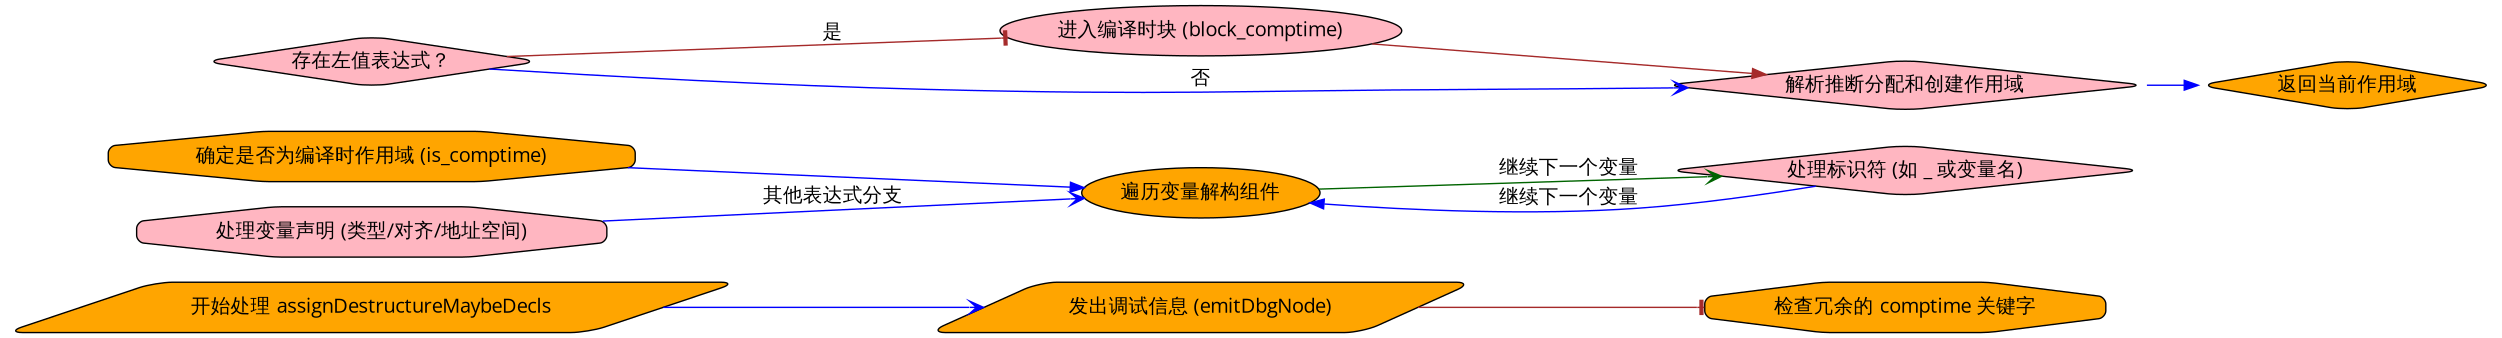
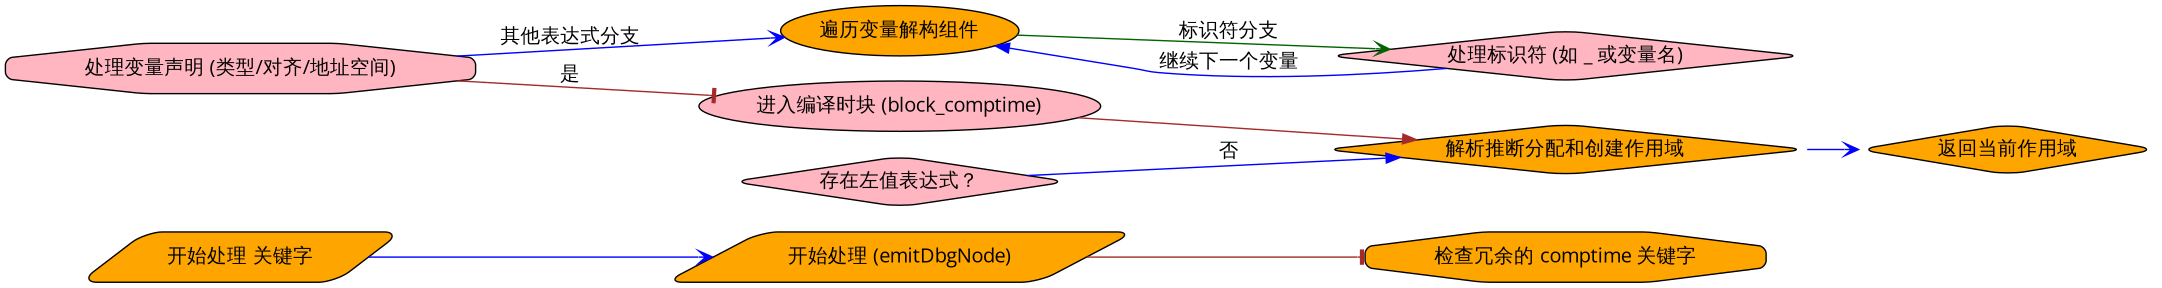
edge "存在左值表达式？" -> "进入编译时块 (block_comptime)": now "处理变量声明 (类型/对齐/地址空间)" -> "进入编译时块 (block_comptime)"
node "解析推断分配和创建作用域": fillcolor lightpink -> orange
edge "解析推断分配和创建作用域" -> "返回当前作用域": arrowhead normal -> vee
edge "存在左值表达式？" -> "解析推断分配和创建作用域": arrowhead vee -> normal
node "确定是否为编译时作用域 (is_comptime)": removed
edge "遍历变量解构组件" -> "处理标识符 (如 _ 或变量名)": label "继续下一个变量" -> "标识符分支"
node "开始处理 assignDestructureMaybeDecls": label "开始处理 assignDestructureMaybeDecls" -> "开始处理 关键字"
node "发出调试信息 (emitDbgNode)": label "发出调试信息 (emitDbgNode)" -> "开始处理 (emitDbgNode)"
